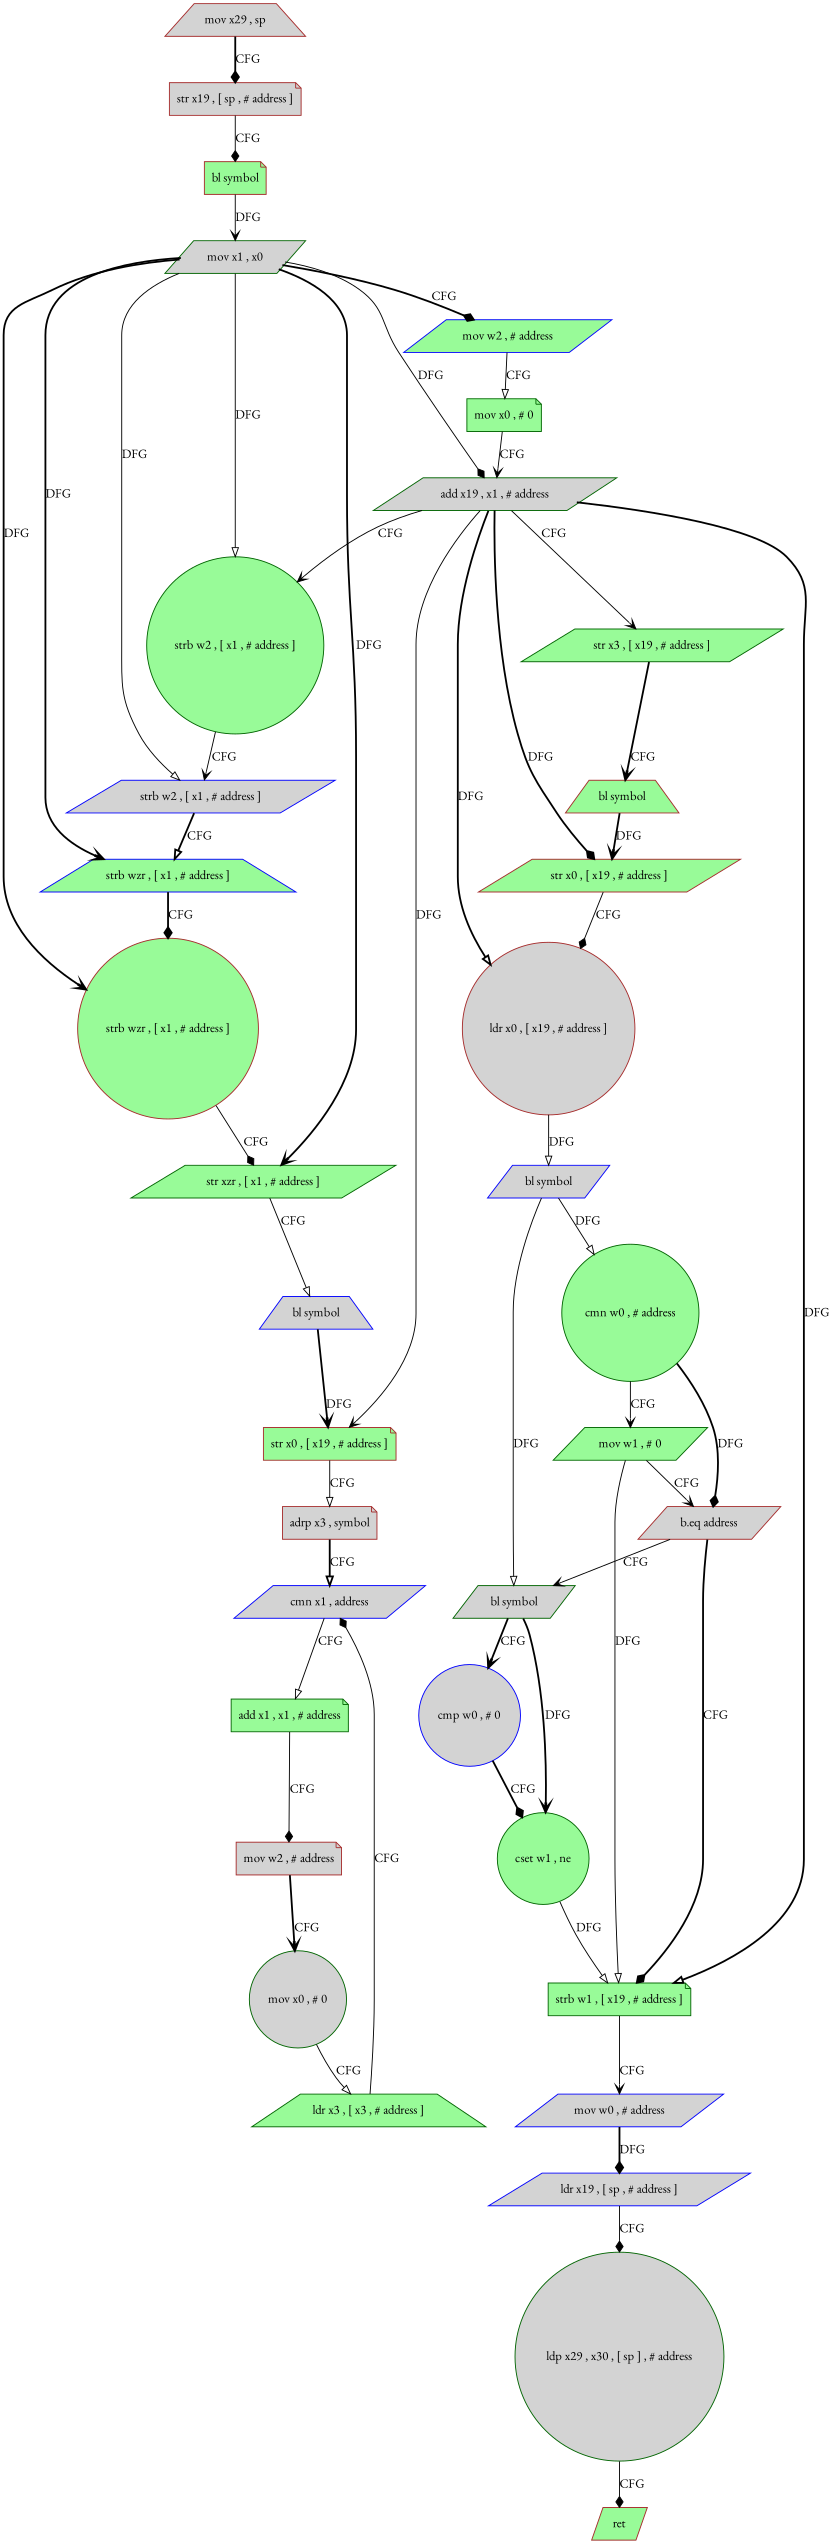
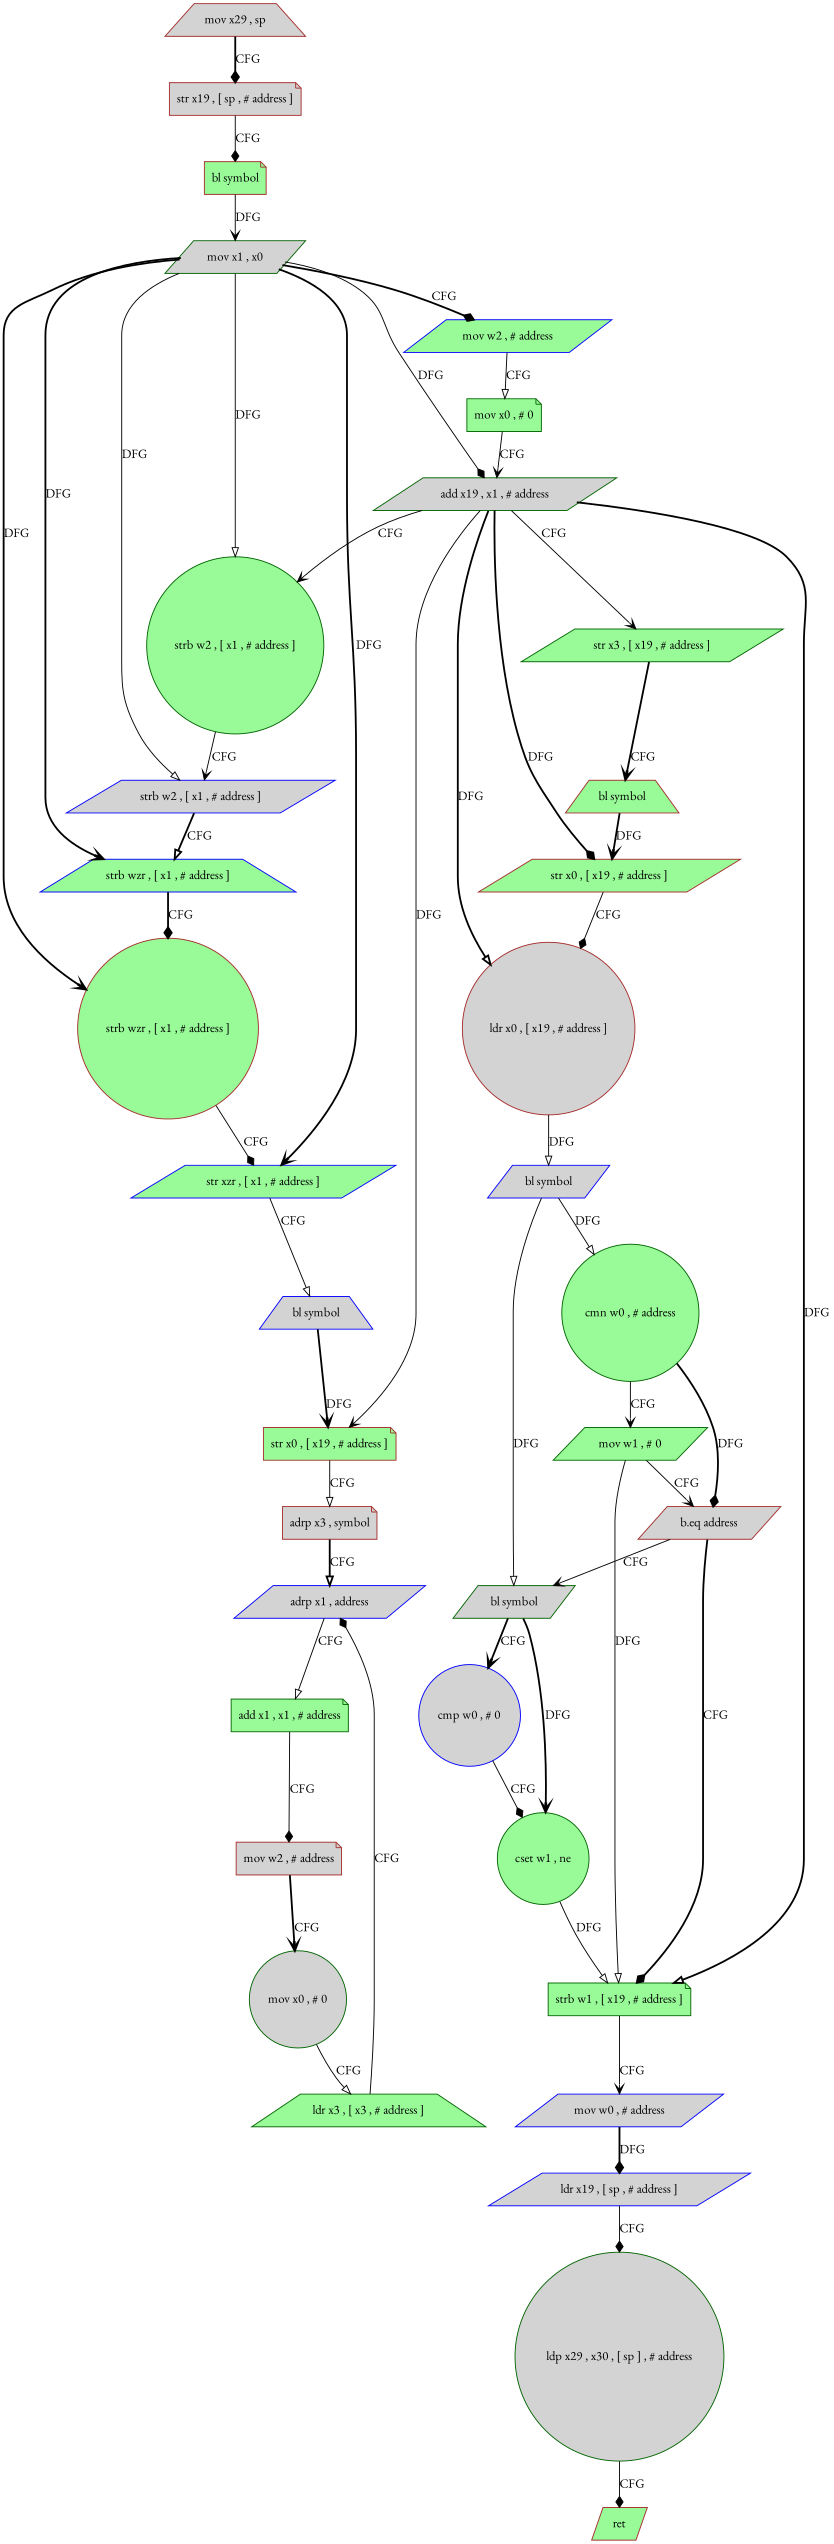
node "str xzr , [ x1 , # address ]": color darkgreen -> blue
node "cmn x1 , address": label "cmn x1 , address" -> "adrp x1 , address"
edge "cmp w0 , # 0" -> "cset w1 , ne": style bold -> solid
